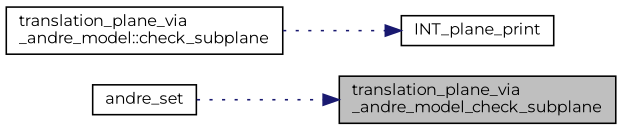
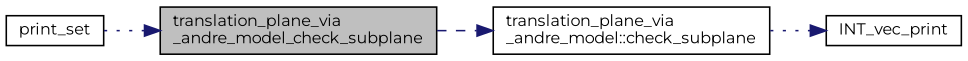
edge "translation_plane_via _andre_model_check_subplane" -> "translation_plane_via _andre_model::check_subplane": added
node "INT_plane_print": label "INT_plane_print" -> "INT_vec_print"
node "andre_set": label "andre_set" -> "print_set"
